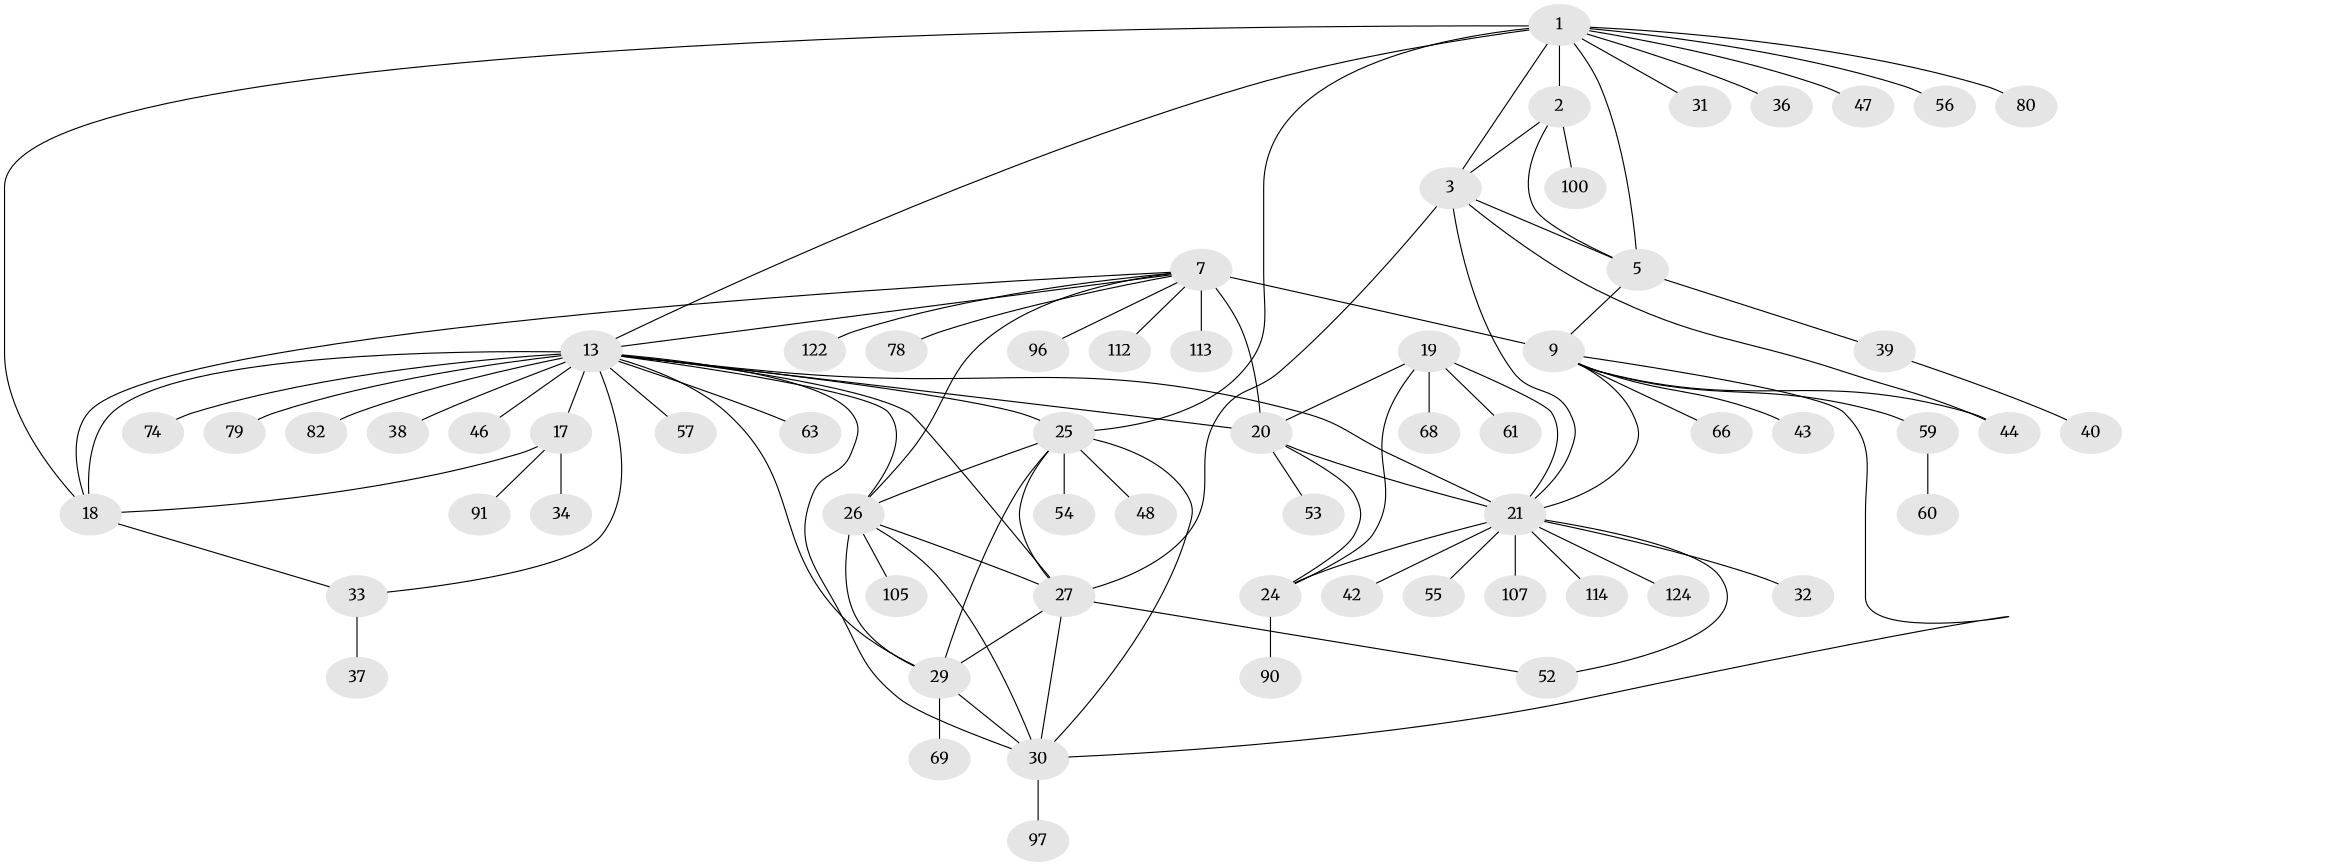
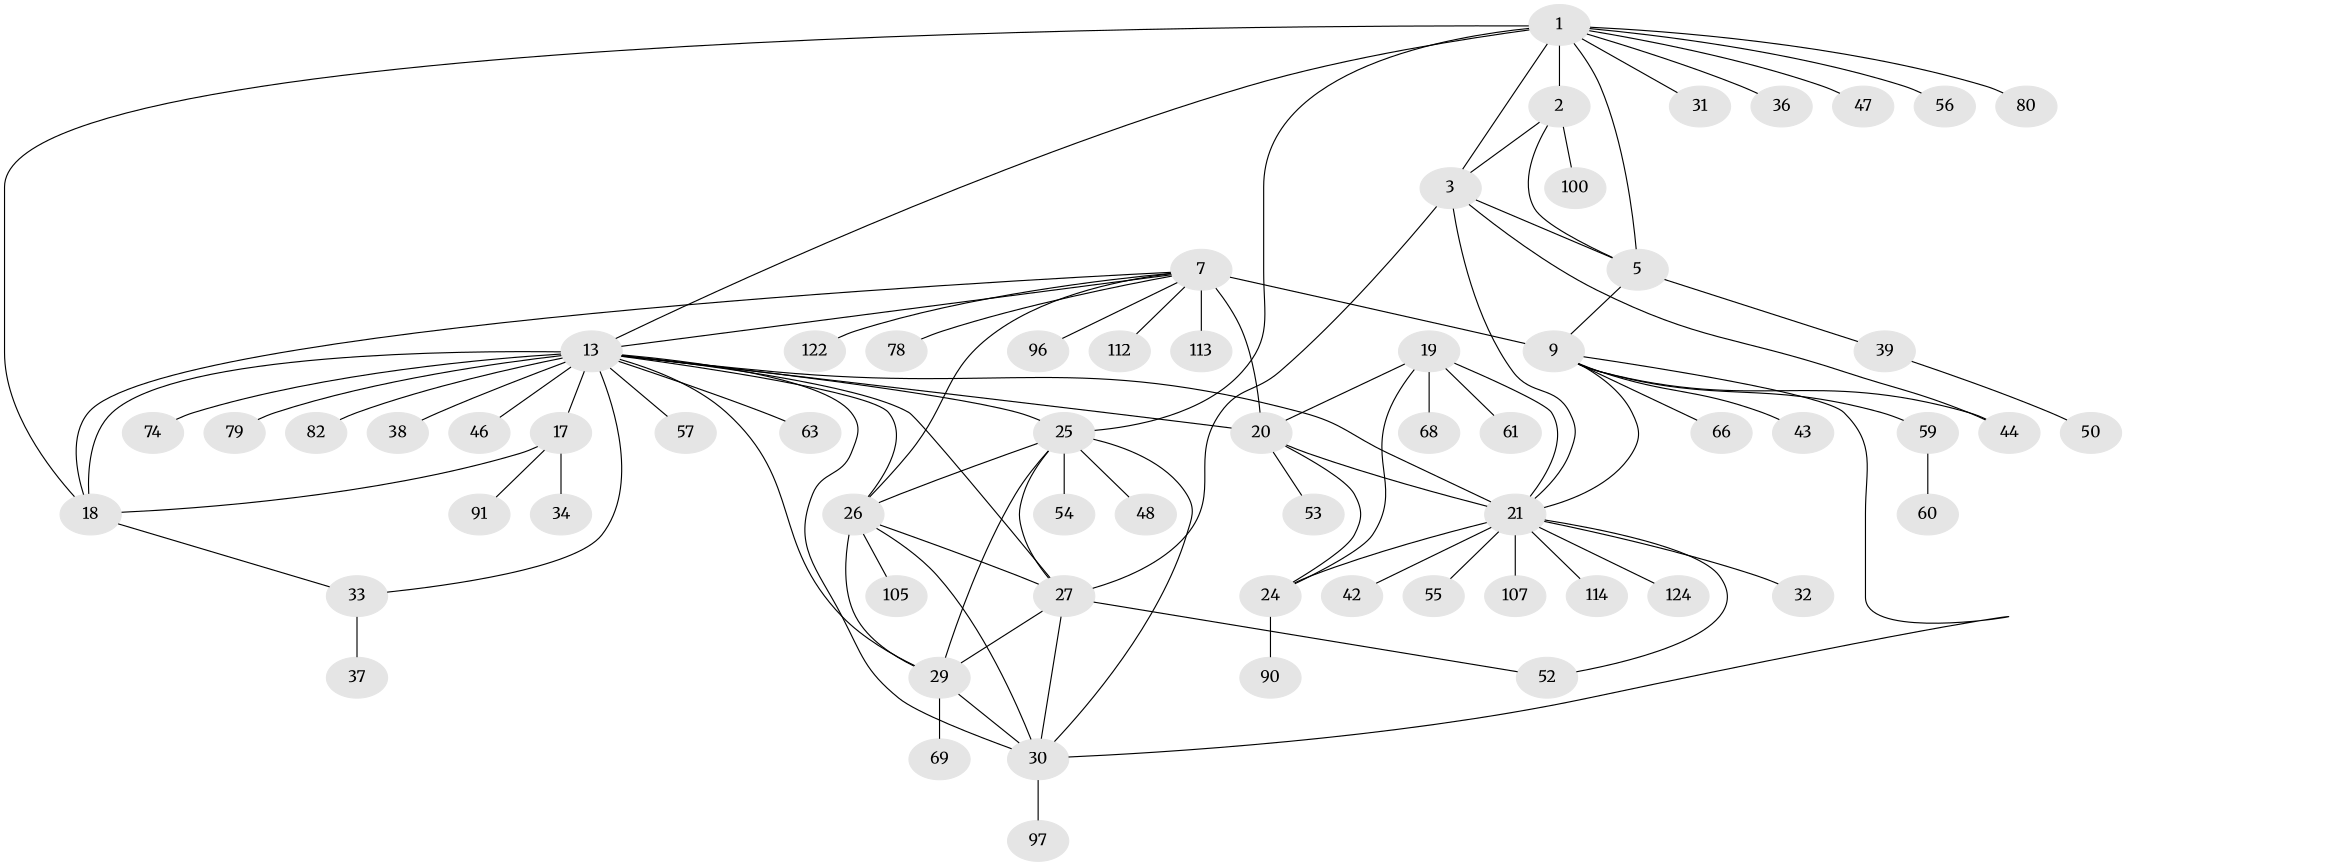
node "40": label "40" -> "50"
